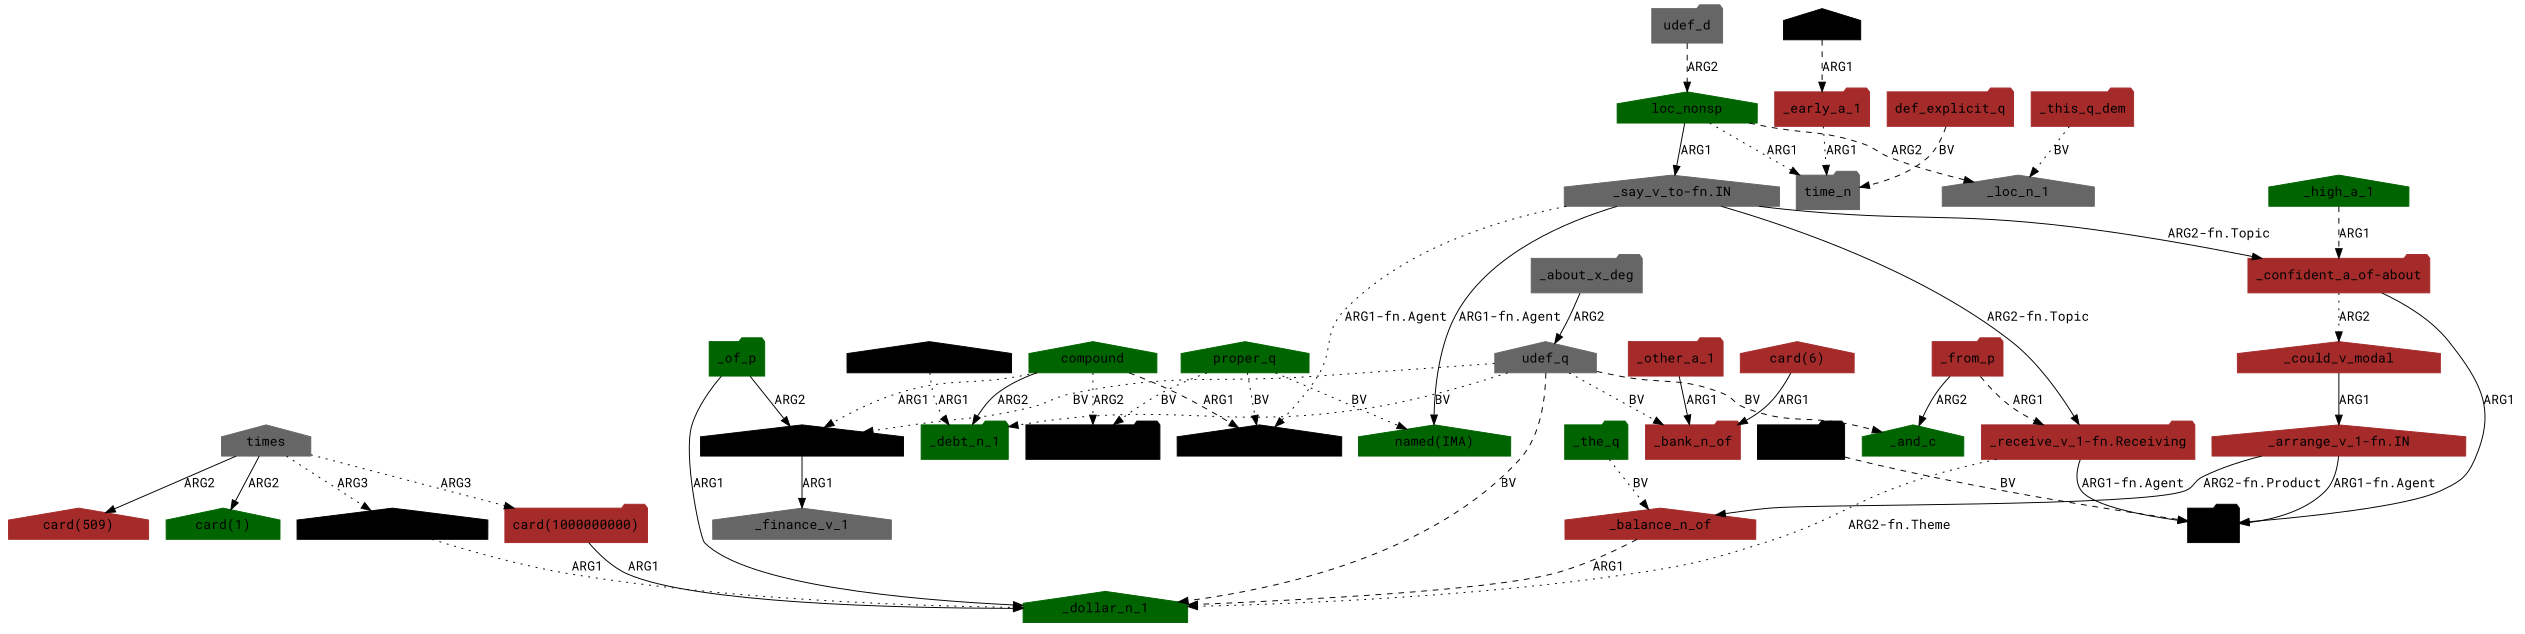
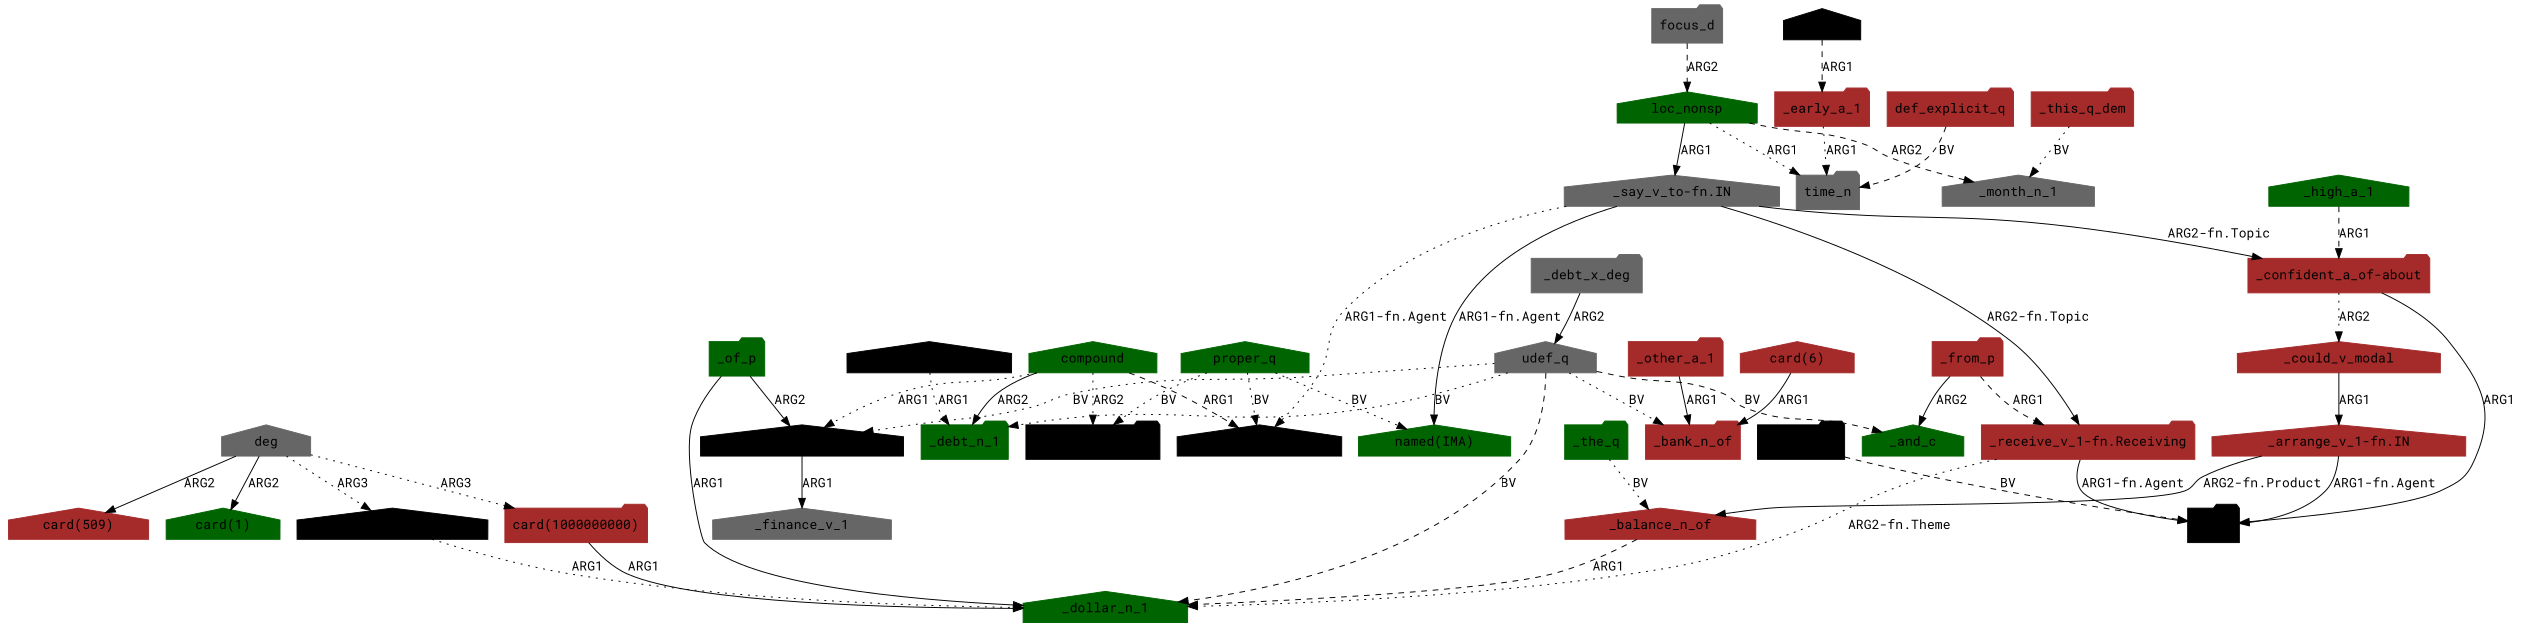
node "udef_d": label "udef_d" -> "focus_d"
node "_loc_n_1": label "_loc_n_1" -> "_month_n_1"
node "_about_x_deg": label "_about_x_deg" -> "_debt_x_deg"
node "times": label "times" -> "deg"
